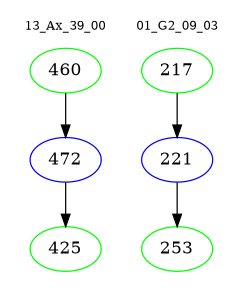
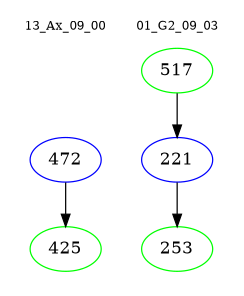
cluster "13_Ax_39_00": label "13_Ax_39_00" -> "13_Ax_09_00"
node "460": removed
node "217": label "217" -> "517"
